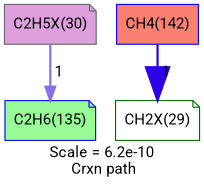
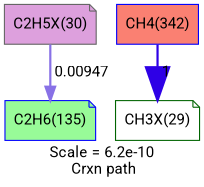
node "CH4(142)": label "CH4(142)" -> "CH4(342)"
edge "C2H5X(30)" -> "C2H6(135)": label " 1" -> " 0.00947"
node "CH2X(29)": label "CH2X(29)" -> "CH3X(29)"
